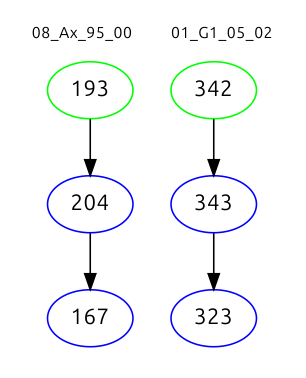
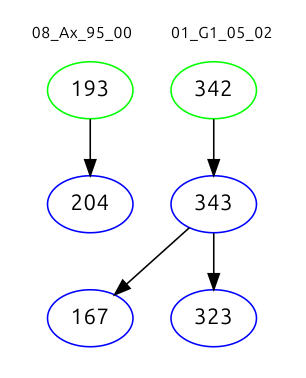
edge "204" -> "167": now "343" -> "167"
